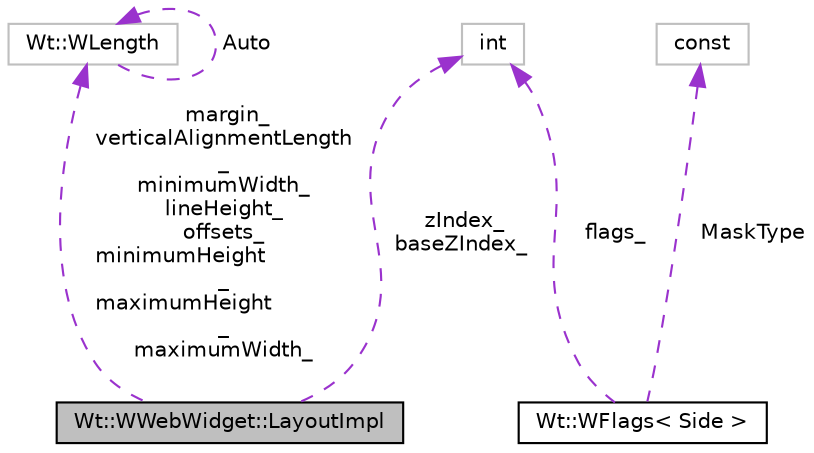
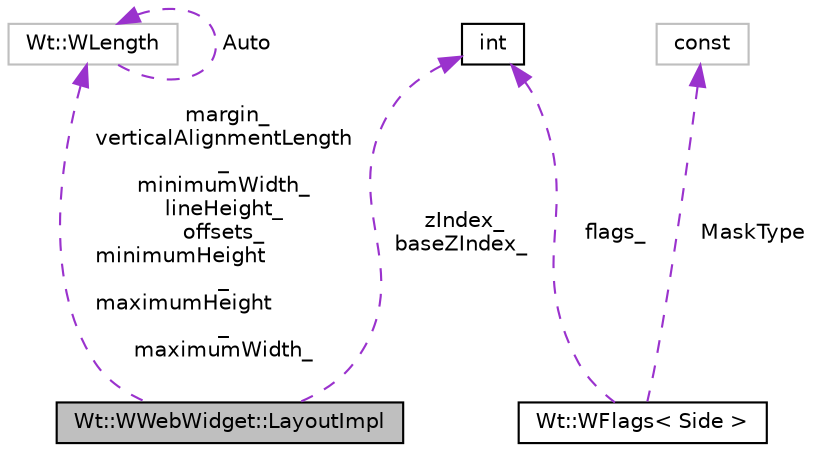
node "int": color grey75 -> black
